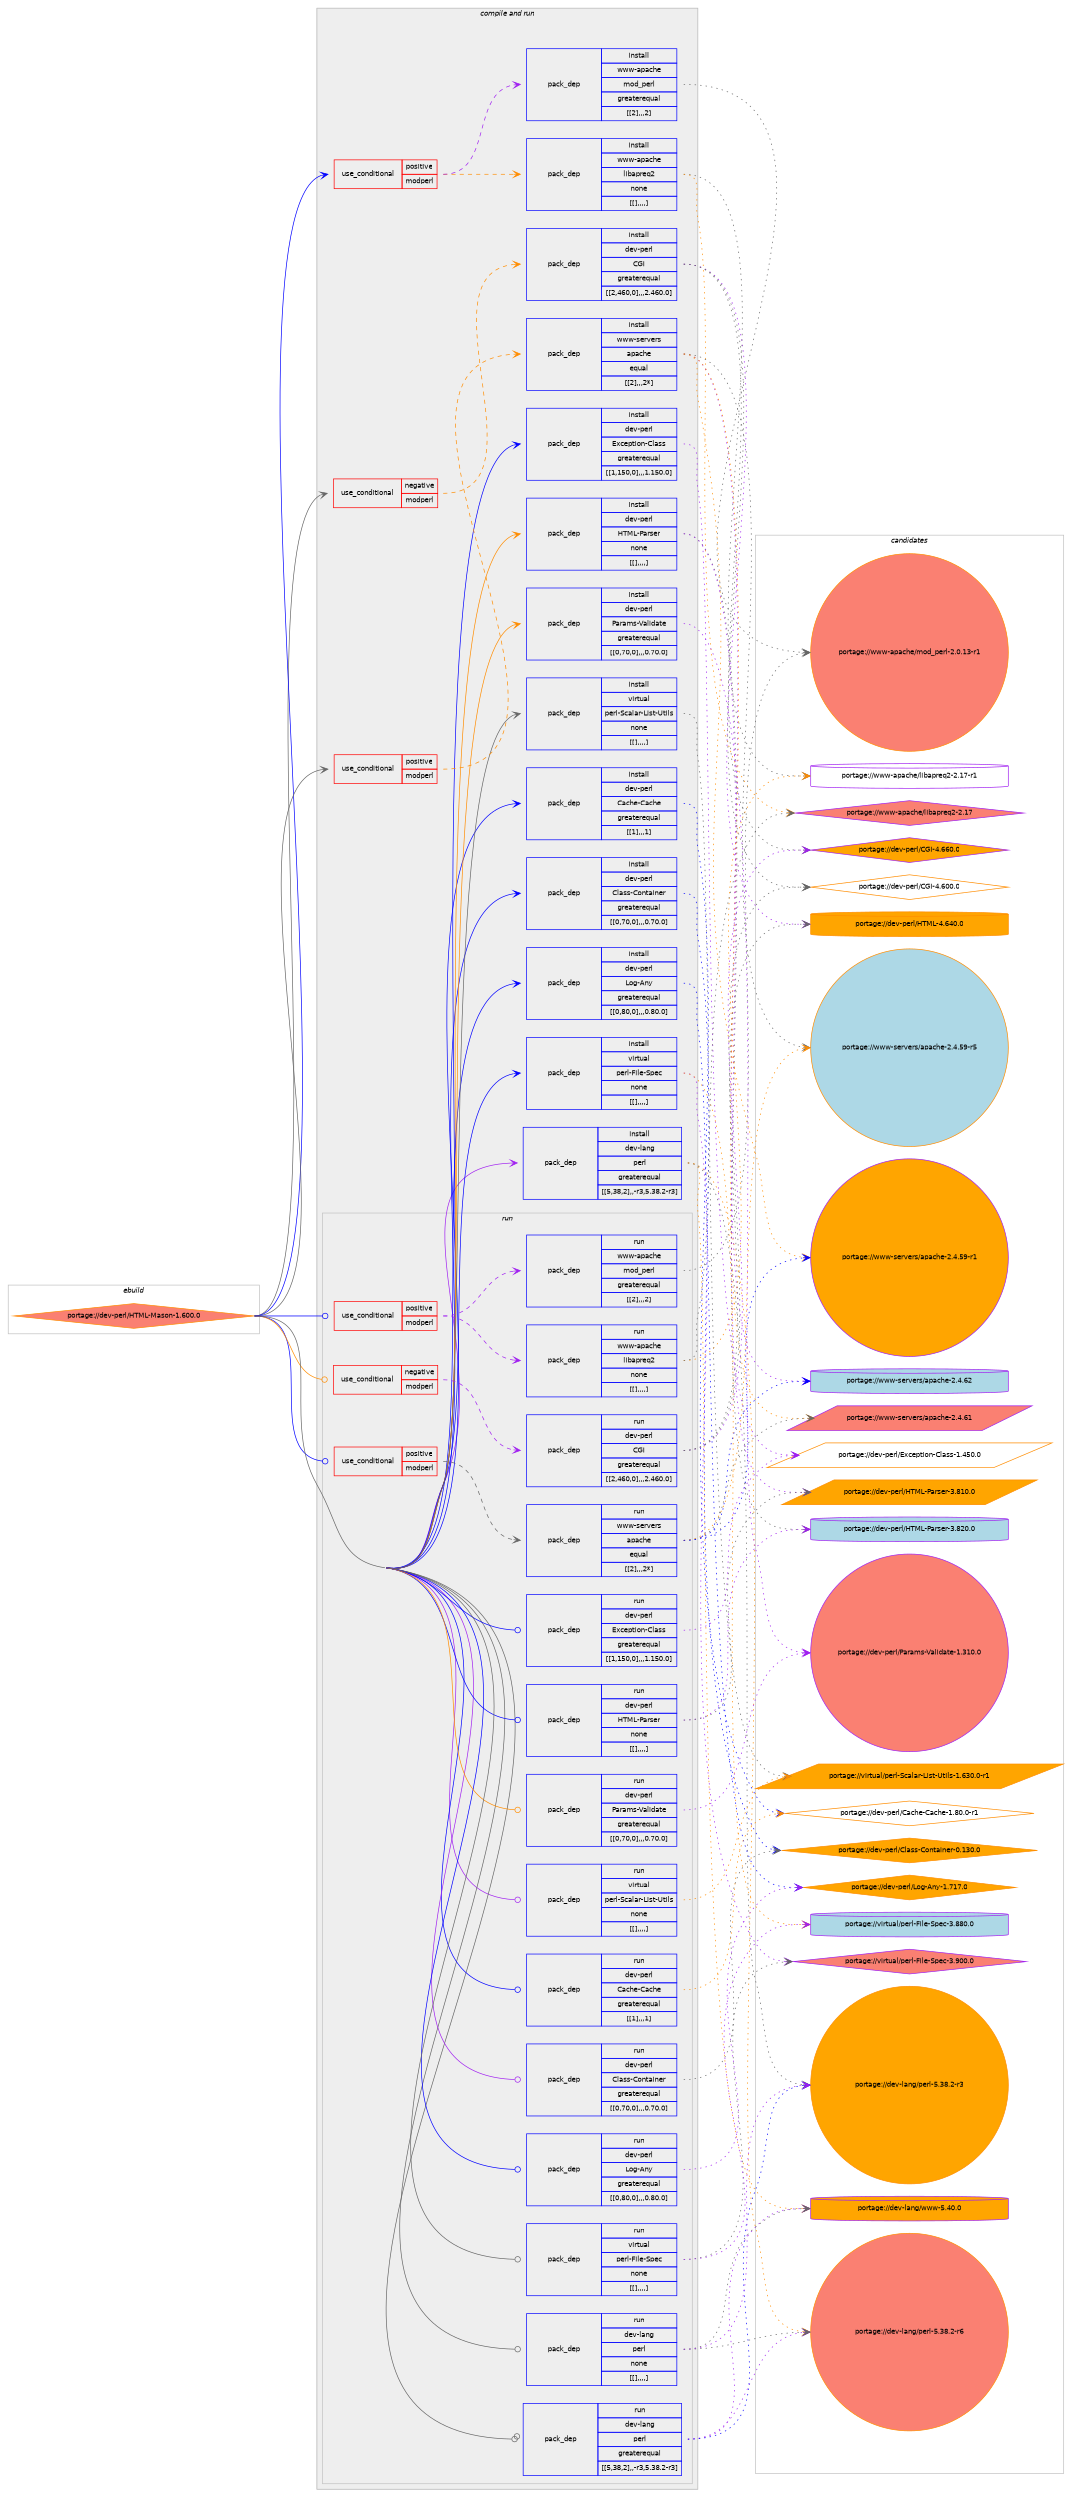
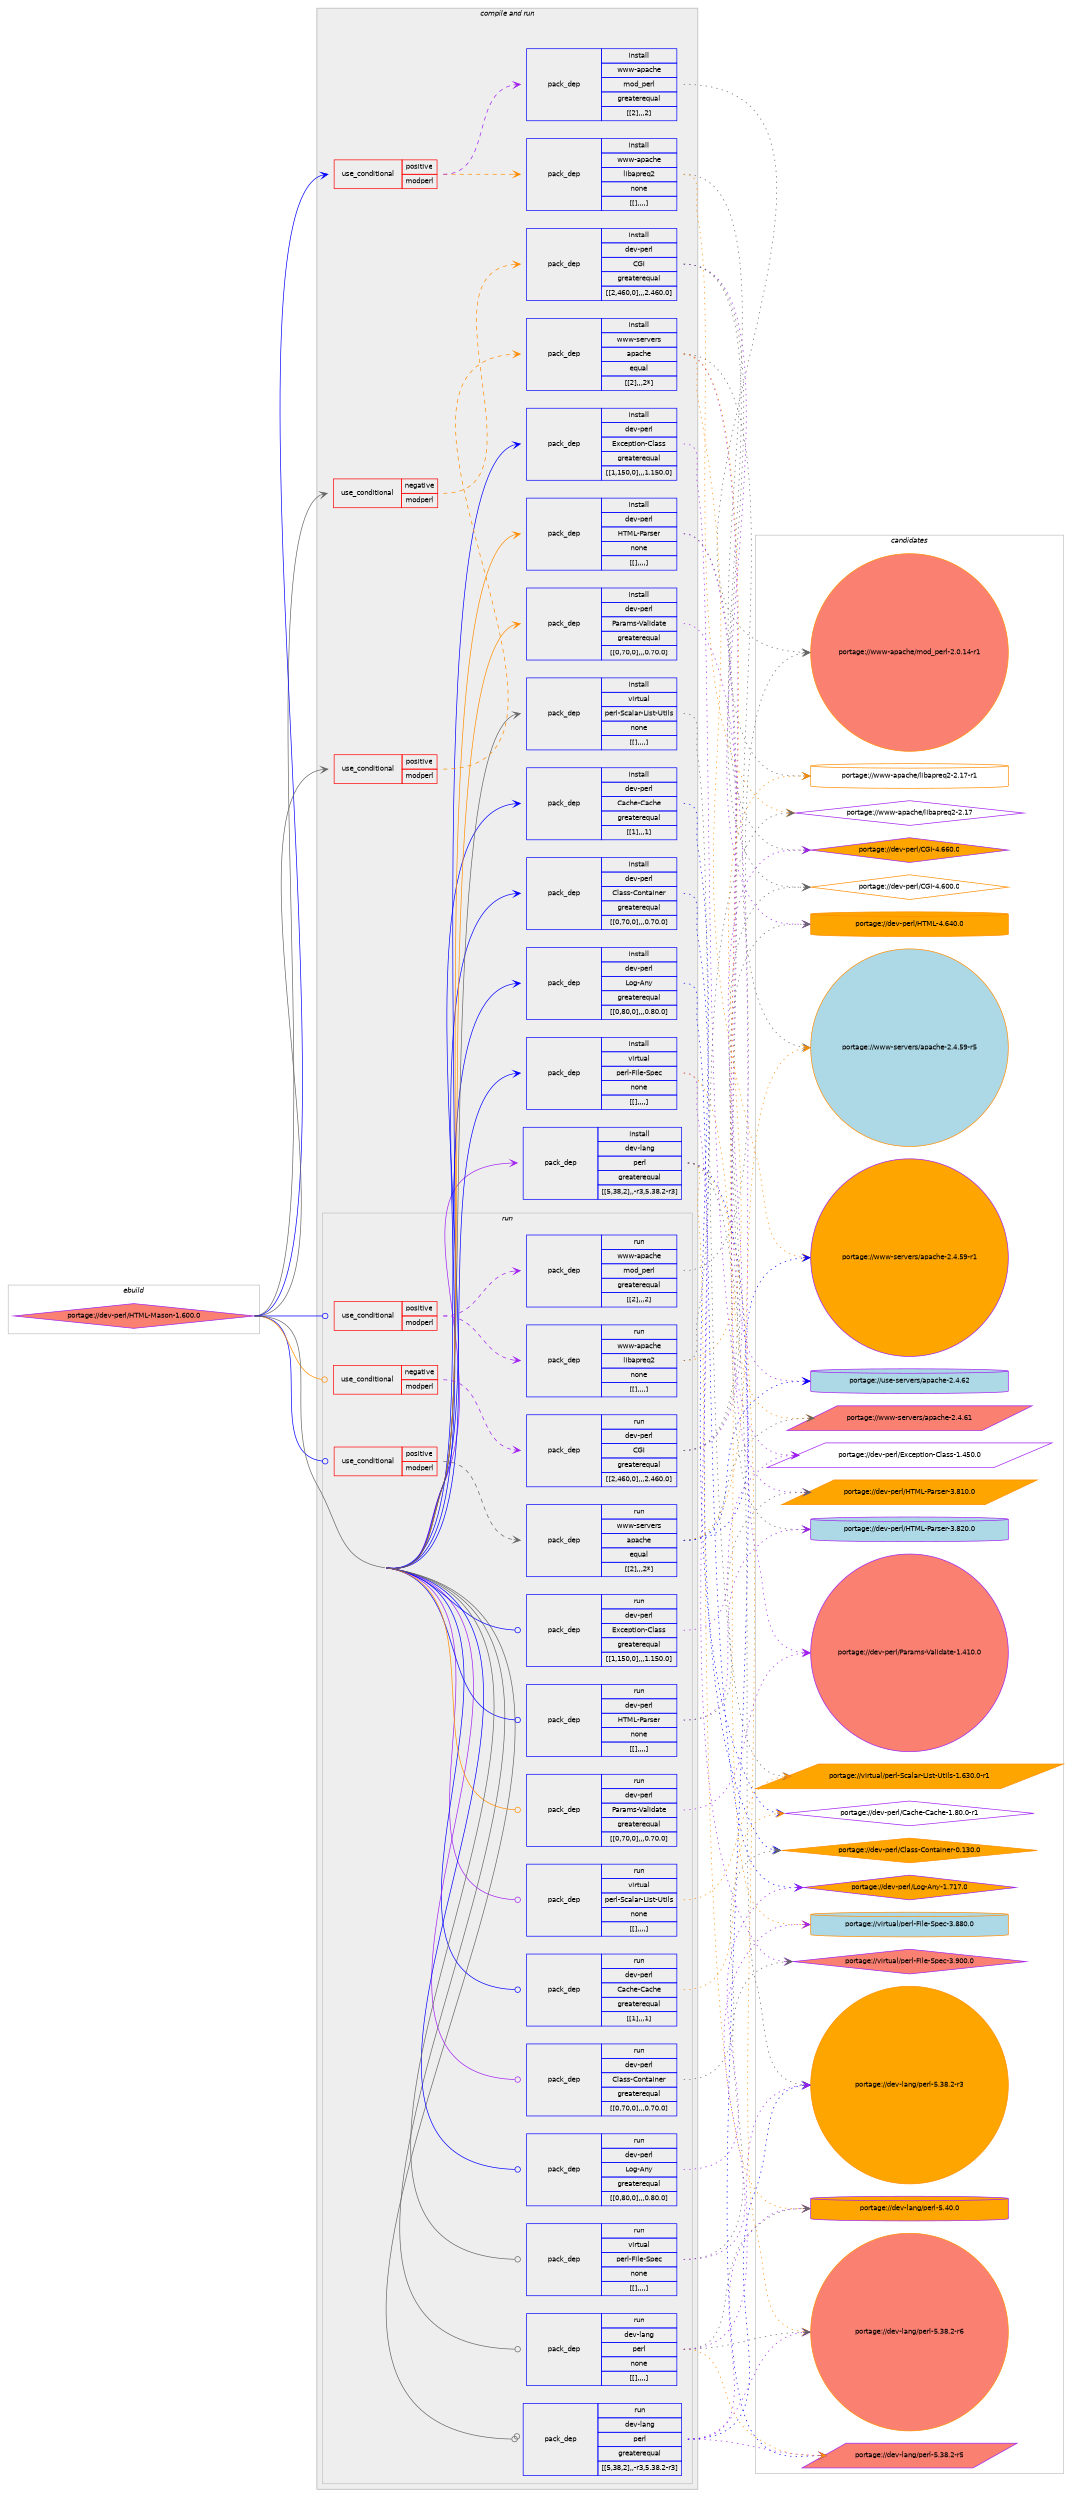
node "portage://www-apache/mod_perl-2.0.13-r1": label "portage://www-apache/mod_perl-2.0.13-r1" -> "portage://www-apache/mod_perl-2.0.14-r1"
node "portage://www-apache/libapreq2-2.17-r1": color purple -> darkorange
node "portage://www-apache/libapreq2-2.17": fillcolor salmon -> white
node "portage://dev-perl/HTML-Mason-1.600.0": color darkorange -> purple
node "portage://www-servers/apache-2.4.62": label "portage://www-servers/apache-2.4.62" -> "portage://use-servers/apache-2.4.62"
node "portage://dev-perl/Exception-Class-1.450.0": color darkorange -> purple
node "portage://dev-perl/Params-Validate-1.310.0": label "portage://dev-perl/Params-Validate-1.310.0" -> "portage://dev-perl/Params-Validate-1.410.0"
node "portage://dev-perl/Cache-Cache-1.80.0-r1": color darkorange -> purple
node "portage://dev-perl/Log-Any-1.717.0": color darkorange -> purple
node "portage://virtual/perl-File-Spec-3.880.0": color purple -> darkorange
node "portage://dev-lang/www-5.40.0": label "portage://dev-lang/www-5.40.0" -> "portage://dev-lang/perl-5.40.0"
node "portage://dev-lang/perl-5.38.2-r5": added
